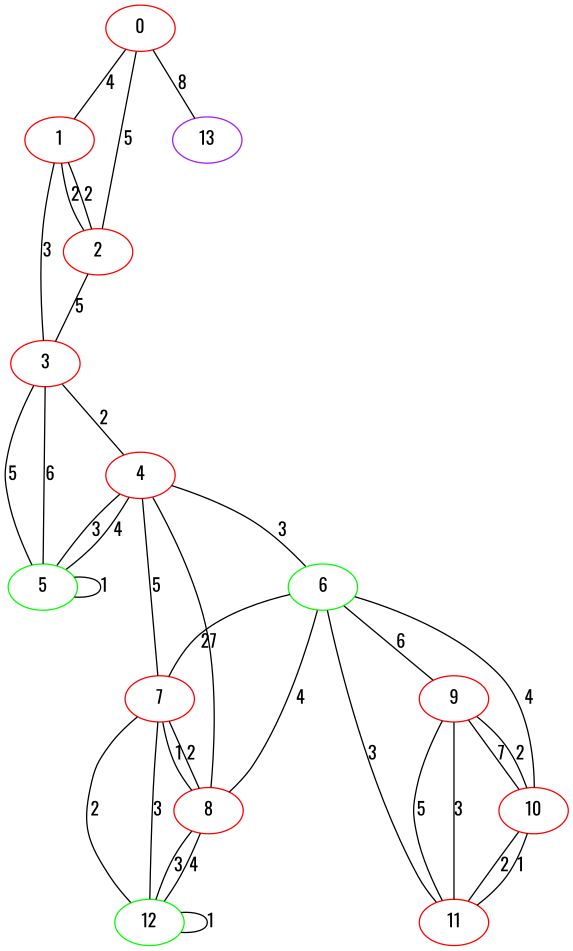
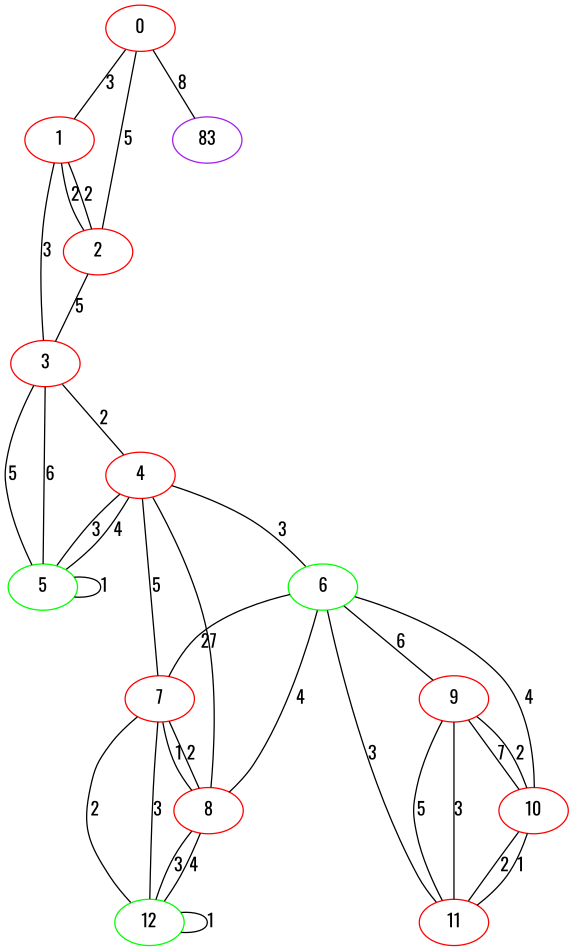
edge "0" -- "1": label "4" -> "3"
node "13": label "13" -> "83"
